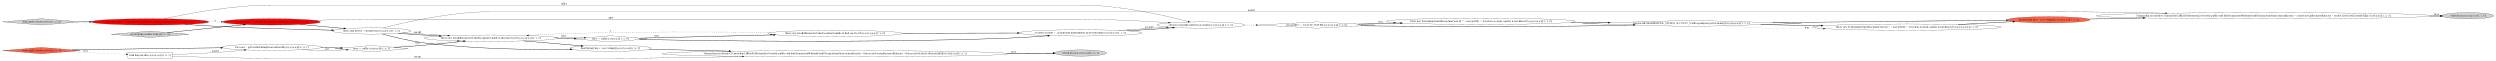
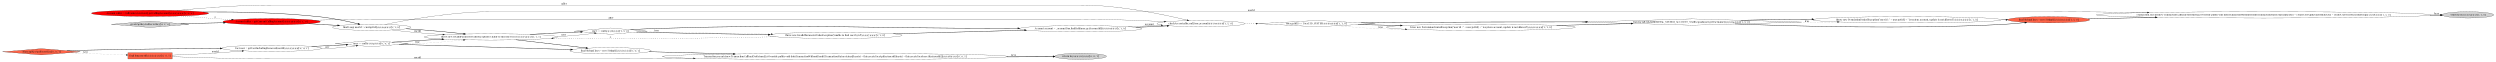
node "createApiKeyAndSecretKey['1', '0', '0']": removed
edge "final Long userId = cmd.getId()@@@4@@@['1', '1', '0']" -> "final String(( keys = new String((((@@@7@@@['0', '0', '1']": now "user == null@@@4@@@['0', '0', '1']" -> "final String(( keys = new String((((@@@7@@@['0', '0', '1']"
node "final long userId@@@2@@@['0', '0', '1']": fillcolor white -> tomato
